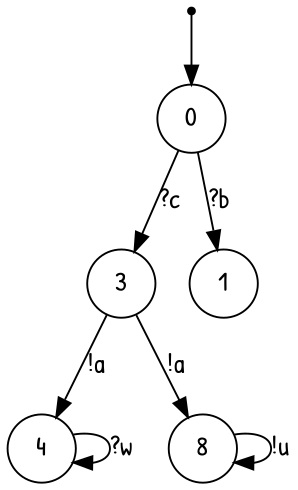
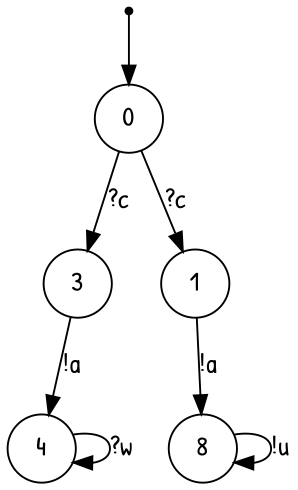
edge "0" -> "1": label "?b" -> "?c"
edge "3" -> "8": now "1" -> "8"
